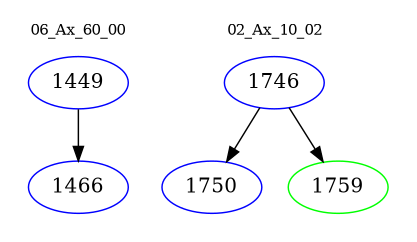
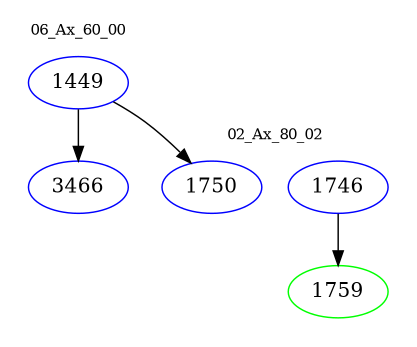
cluster "02_Ax_10_02": label "02_Ax_10_02" -> "02_Ax_80_02"
edge "1746" -> "1750": now "1449" -> "1750"
node "1466": label "1466" -> "3466"
